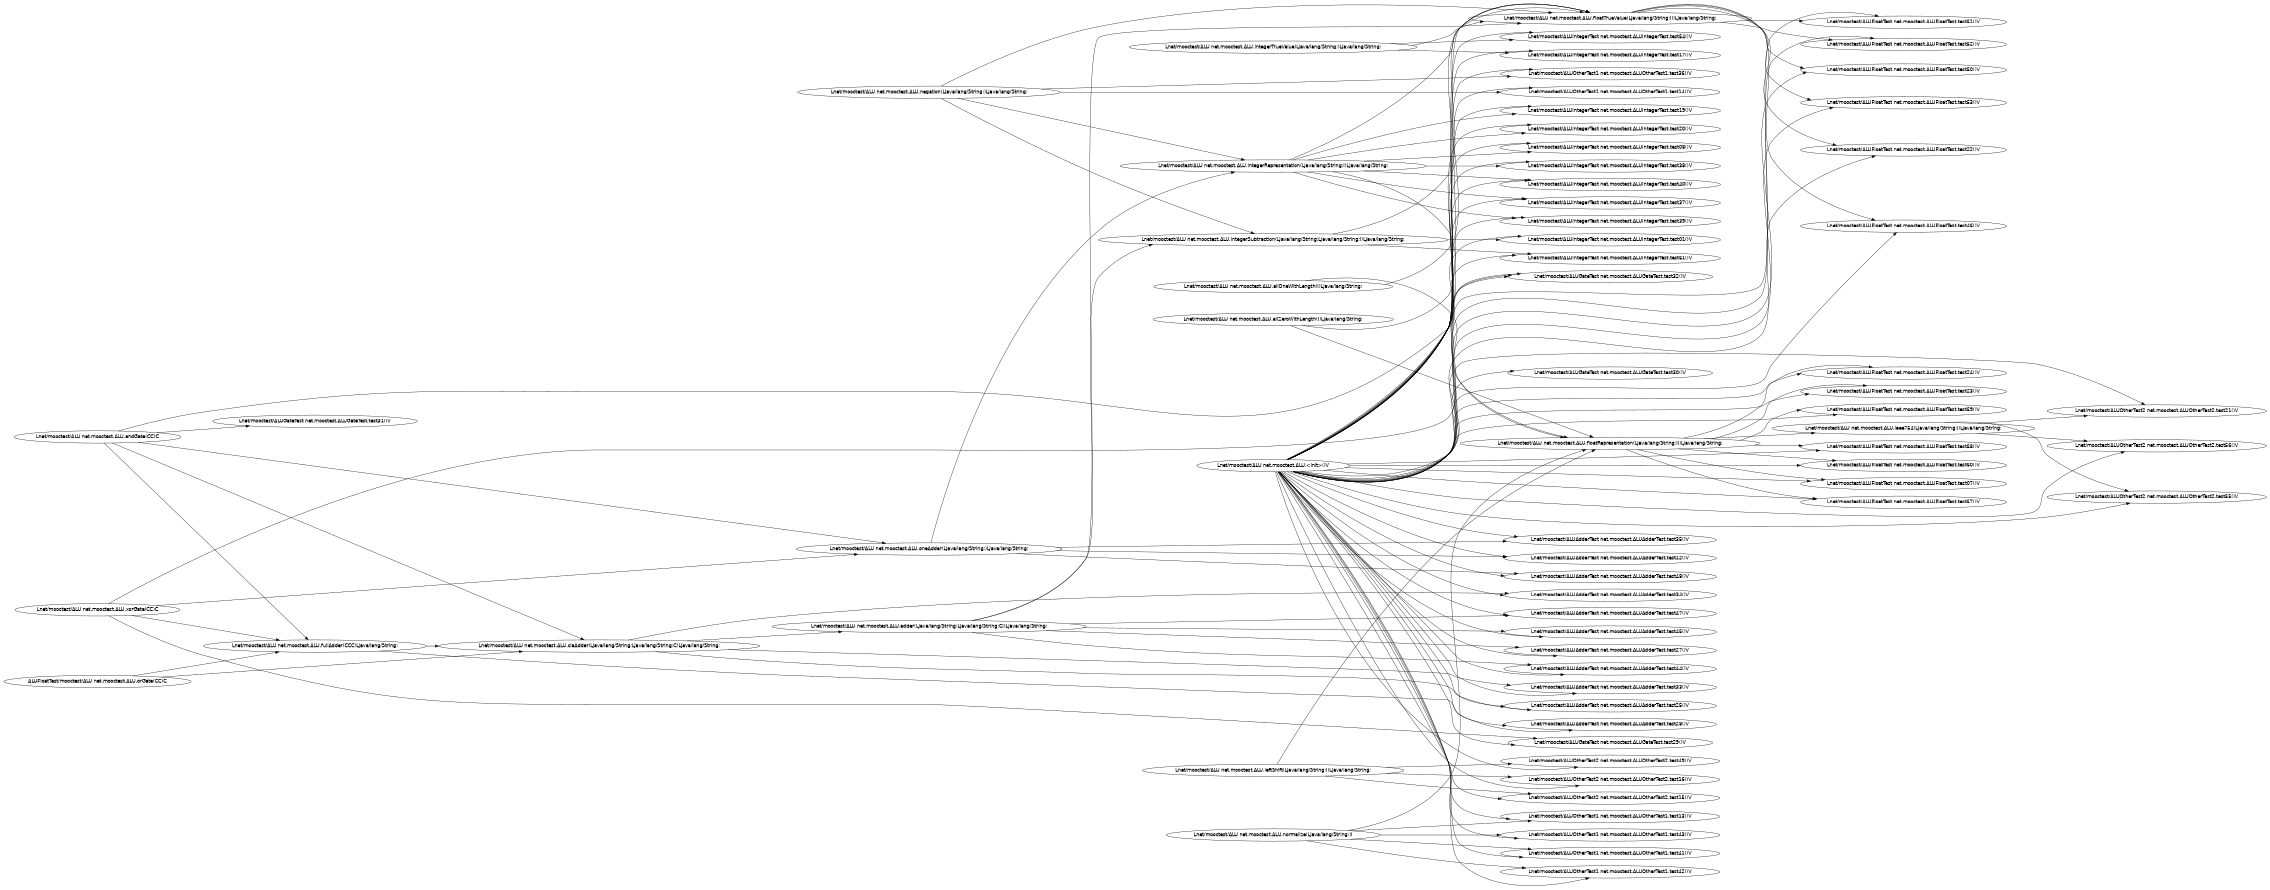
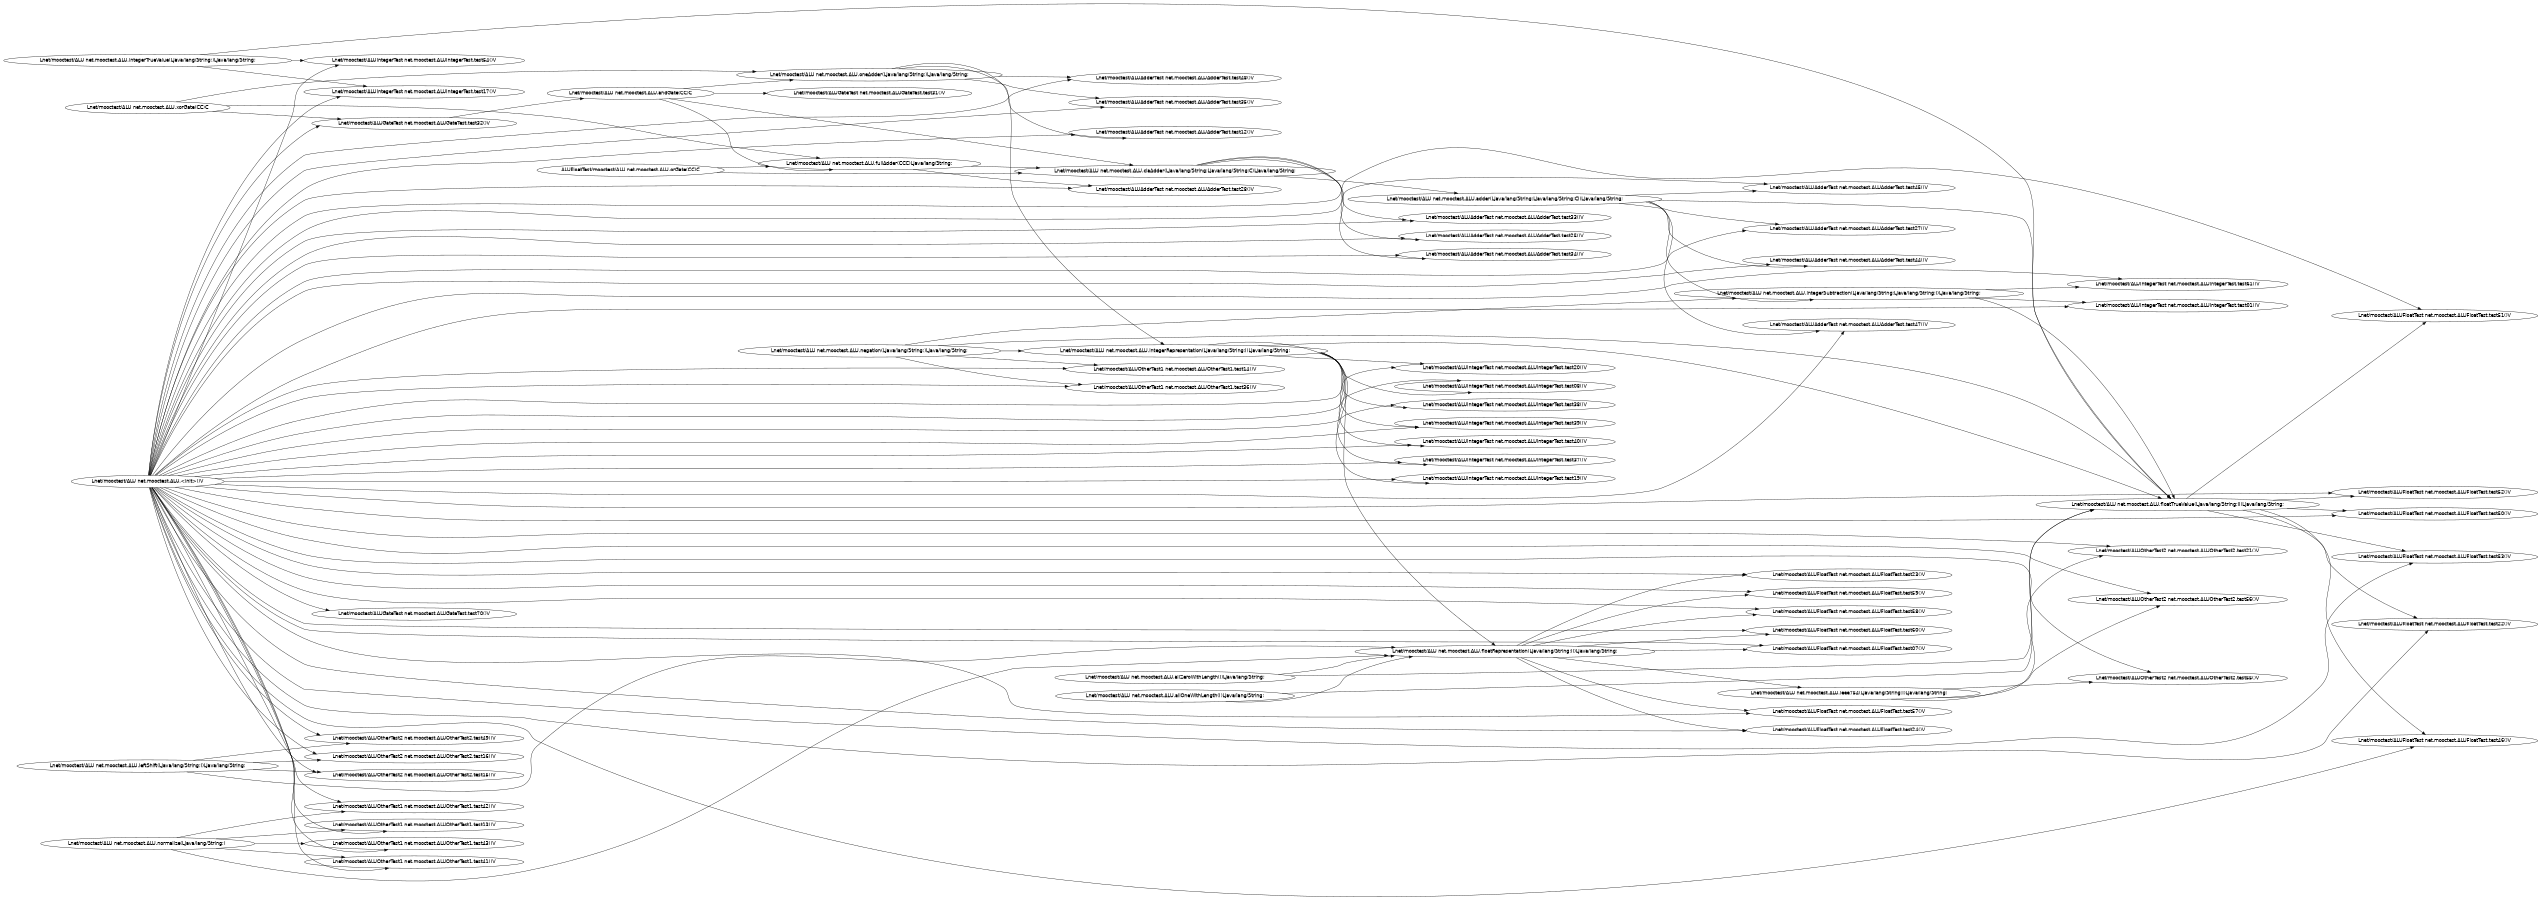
node "Lnet/mooctest/ALUGateTest net.mooctest.ALUGateTest.test30()V": label "Lnet/mooctest/ALUGateTest net.mooctest.ALUGateTest.test30()V" -> "Lnet/mooctest/ALUGateTest net.mooctest.ALUGateTest.test70()V"
edge "Lnet/mooctest/ALU net.mooctest.ALU.andGate(CC)C" -> "Lnet/mooctest/ALUGateTest net.mooctest.ALUGateTest.test32()V": reversed
node "Lnet/mooctest/ALUGateTest net.mooctest.ALUGateTest.test29()V": removed
